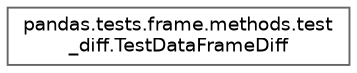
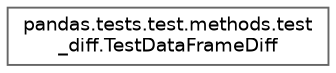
node "pandas.tests.frame.methods.test _diff.TestDataFrameDiff": label "pandas.tests.frame.methods.test _diff.TestDataFrameDiff" -> "pandas.tests.test.methods.test _diff.TestDataFrameDiff"
